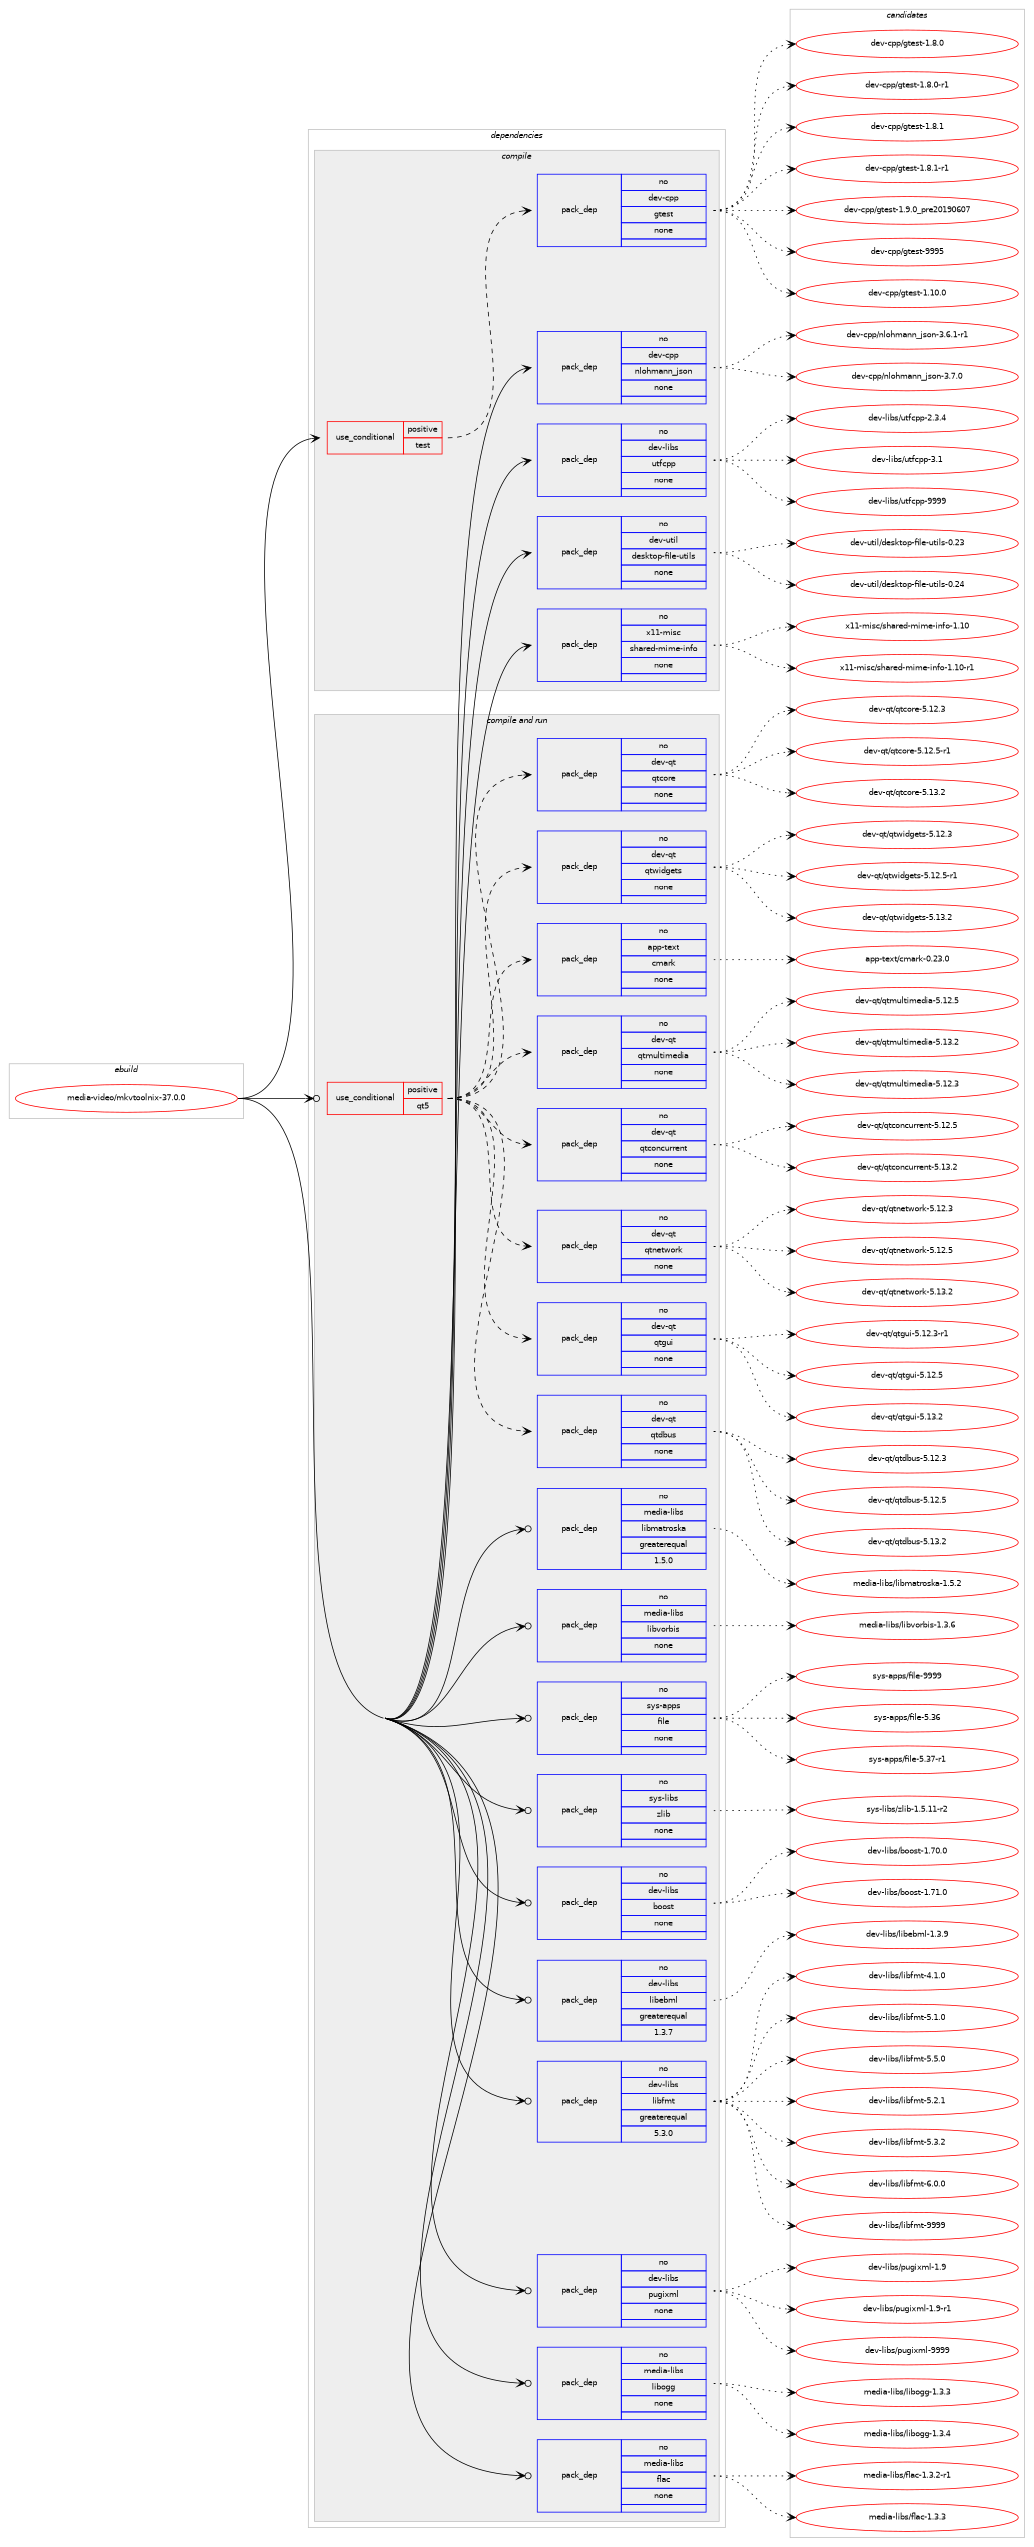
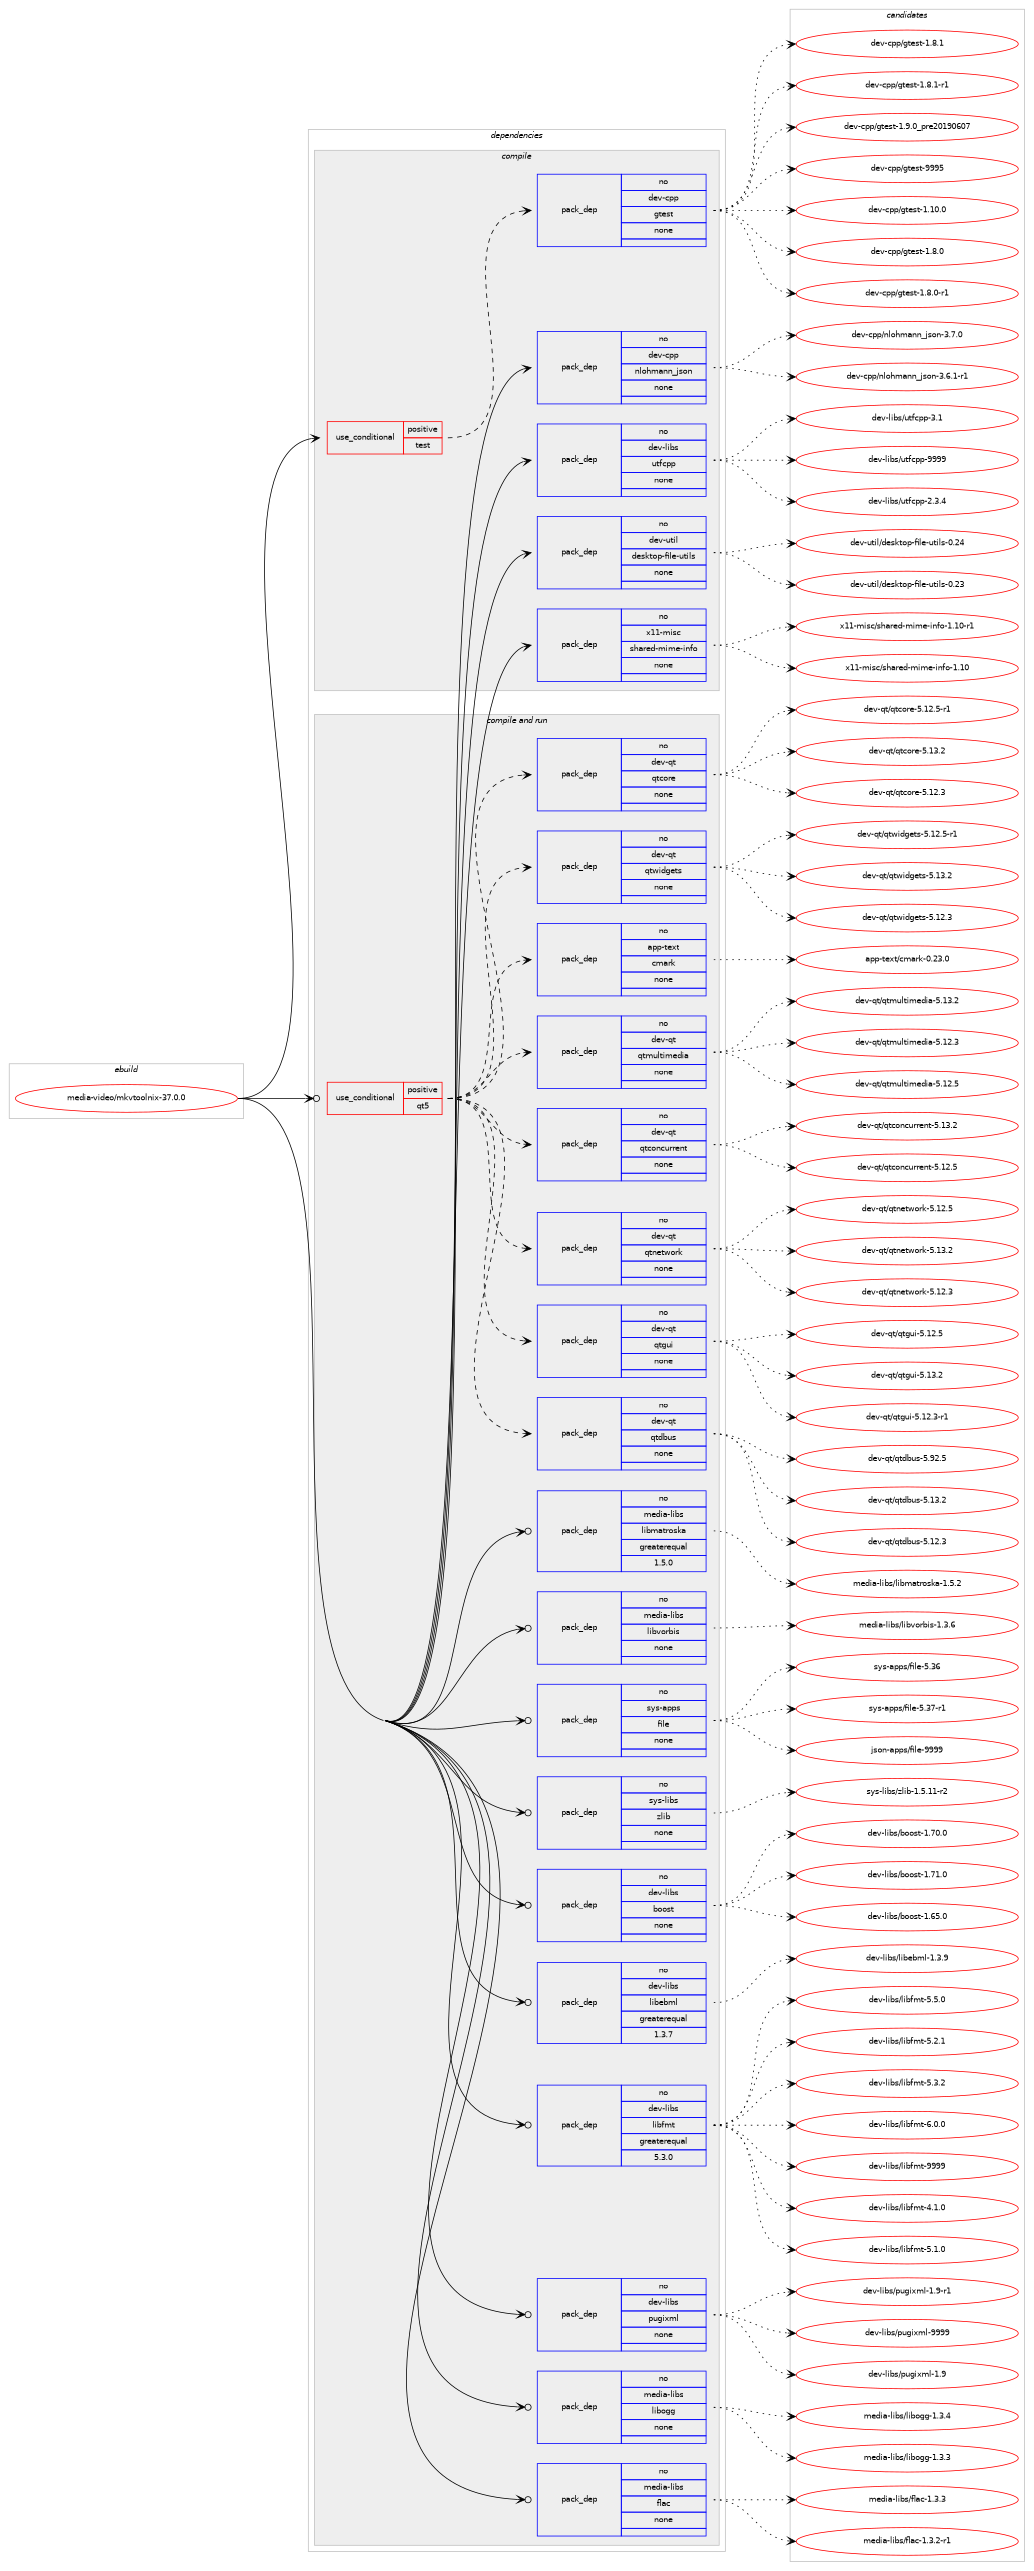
node "dev-qt/qtdbus-5.12.5": label "dev-qt/qtdbus-5.12.5" -> "dev-qt/qtdbus-5.92.5"
node "sys-apps/file-9999": label "sys-apps/file-9999" -> "json-apps/file-9999"
node "dev-libs/boost-1.65.0": added
